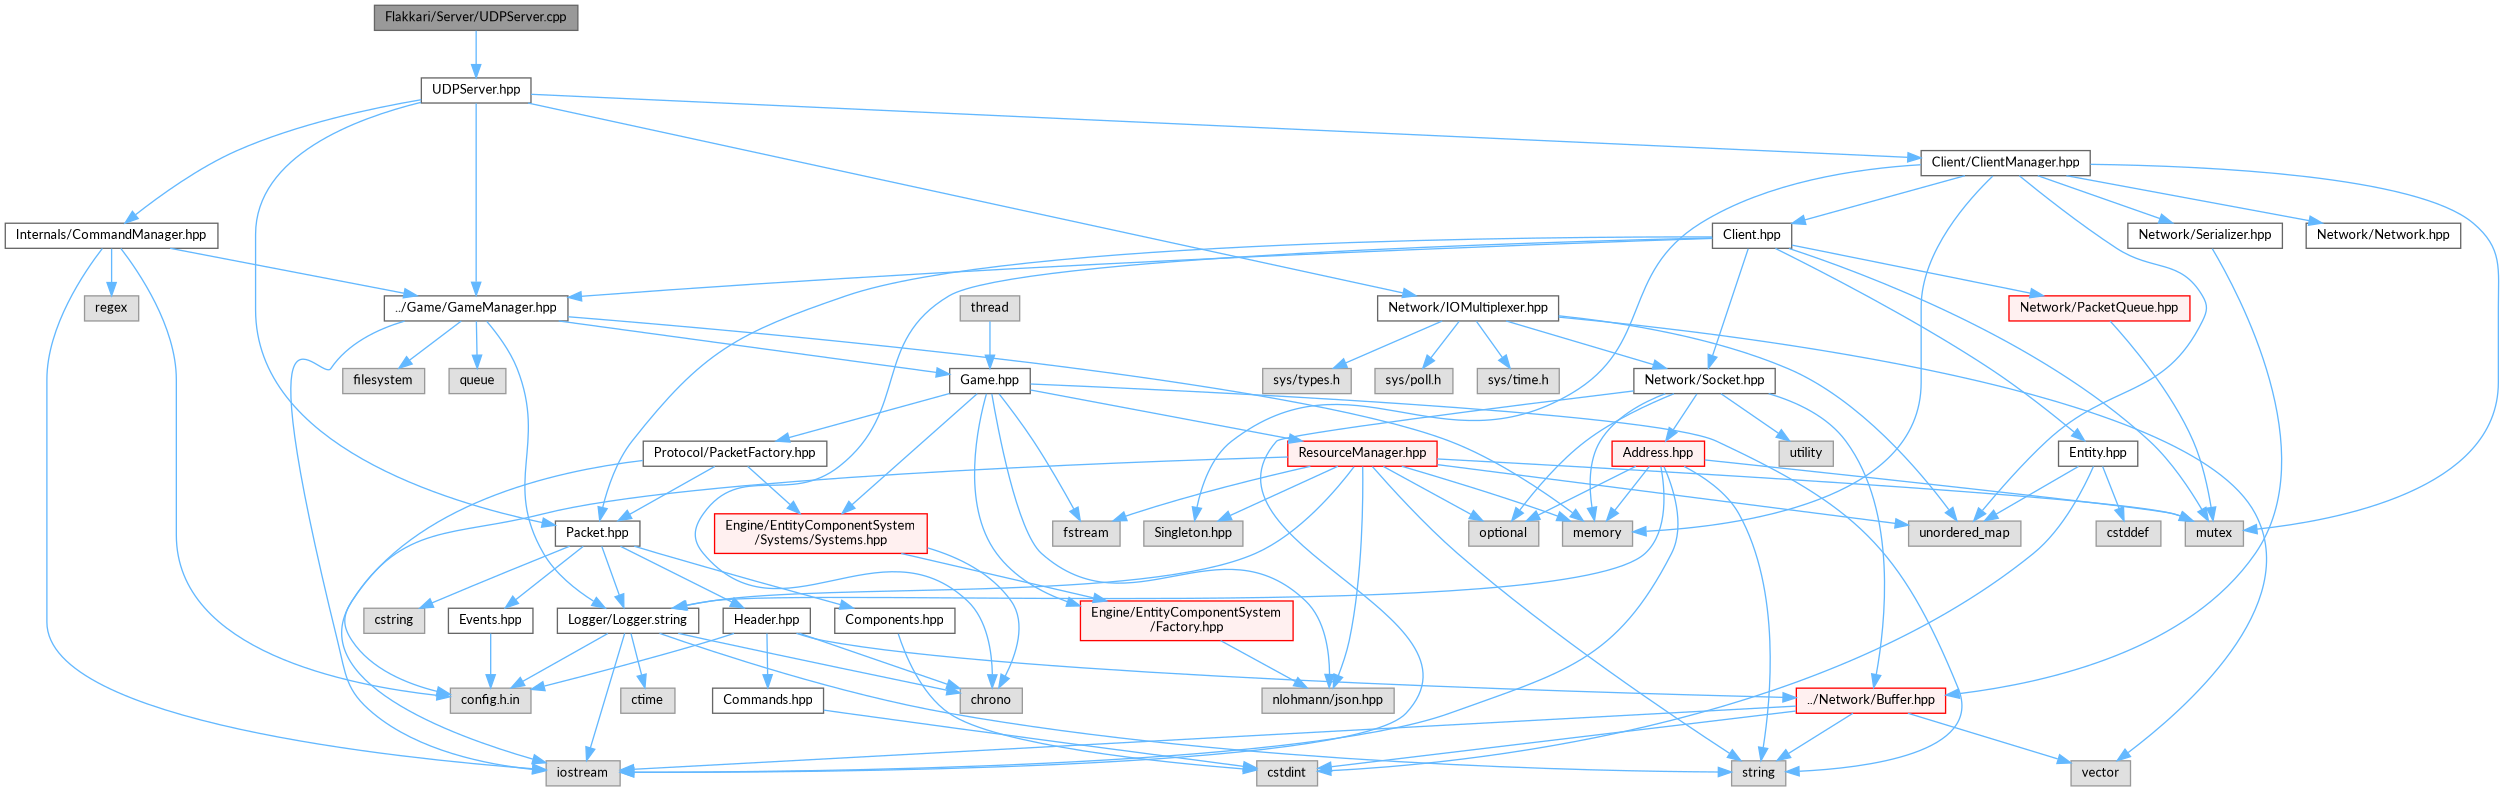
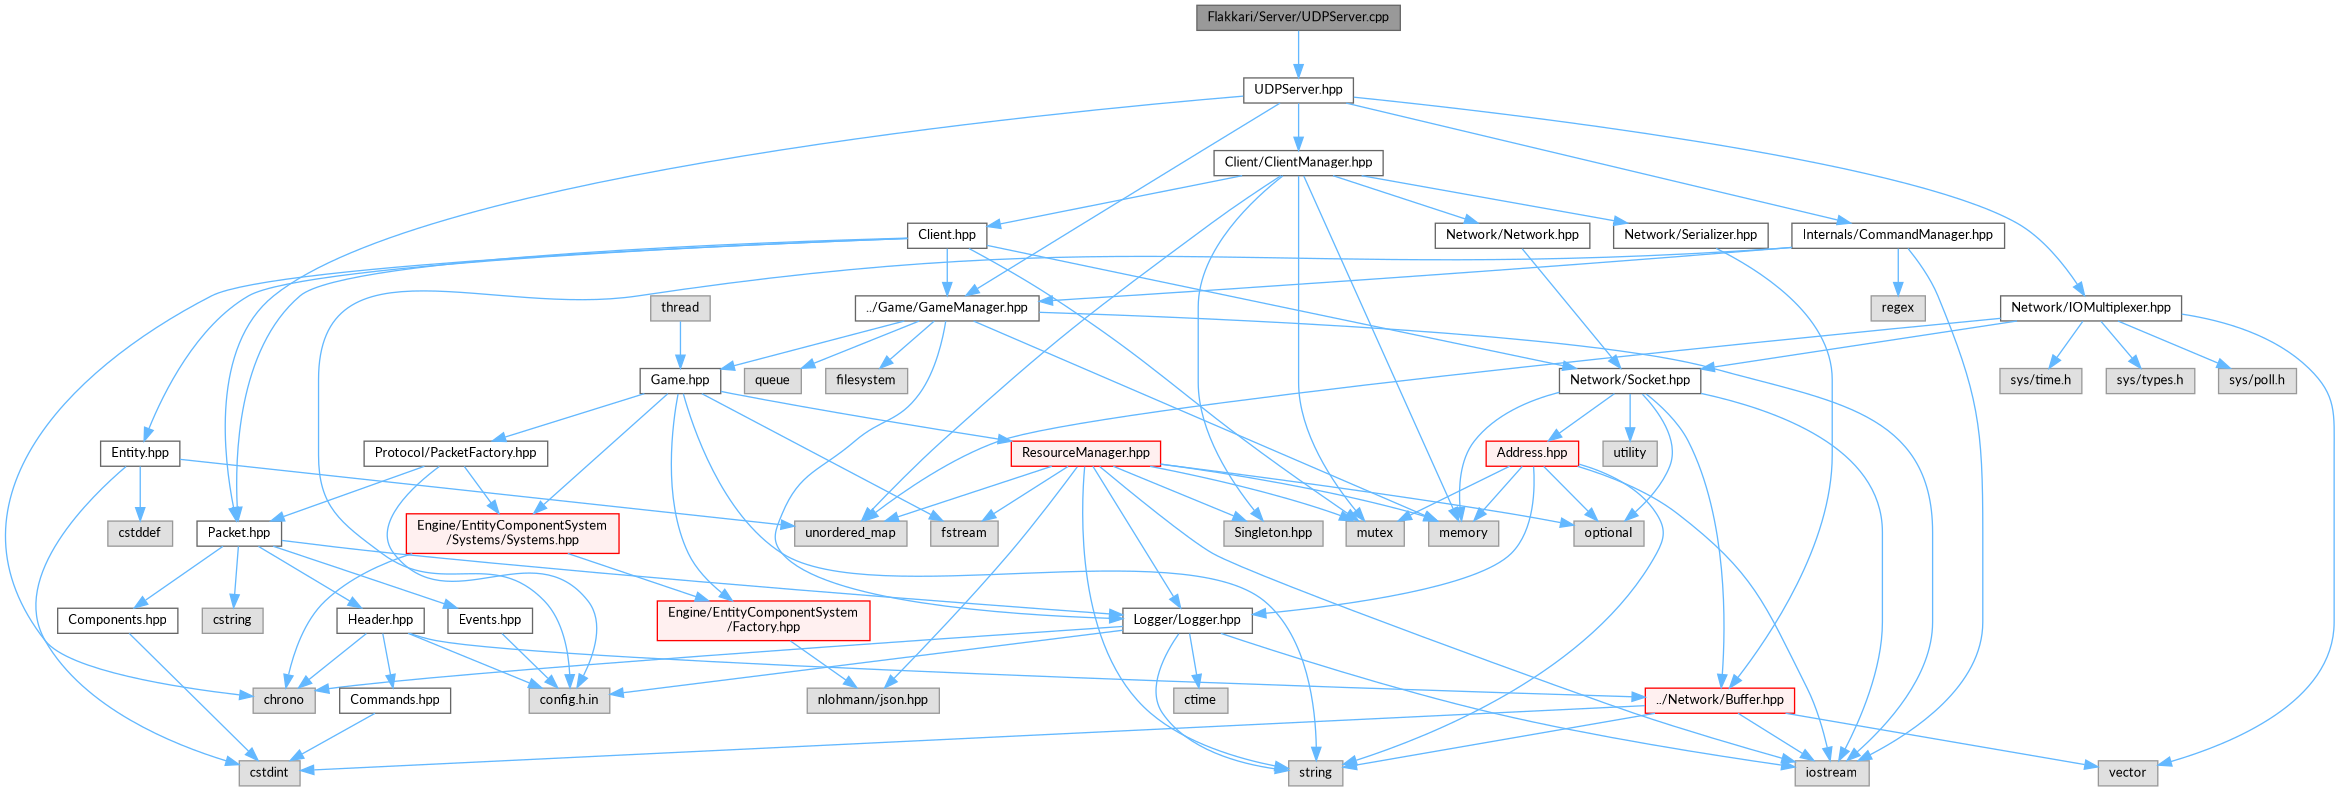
edge "Network/Network.hpp" -> "Network/Socket.hpp": added
node "Network/PacketQueue.hpp": removed
edge "Game.hpp" -> "nlohmann/json.hpp": removed
node "Logger/Logger.string": label "Logger/Logger.string" -> "Logger/Logger.hpp"
